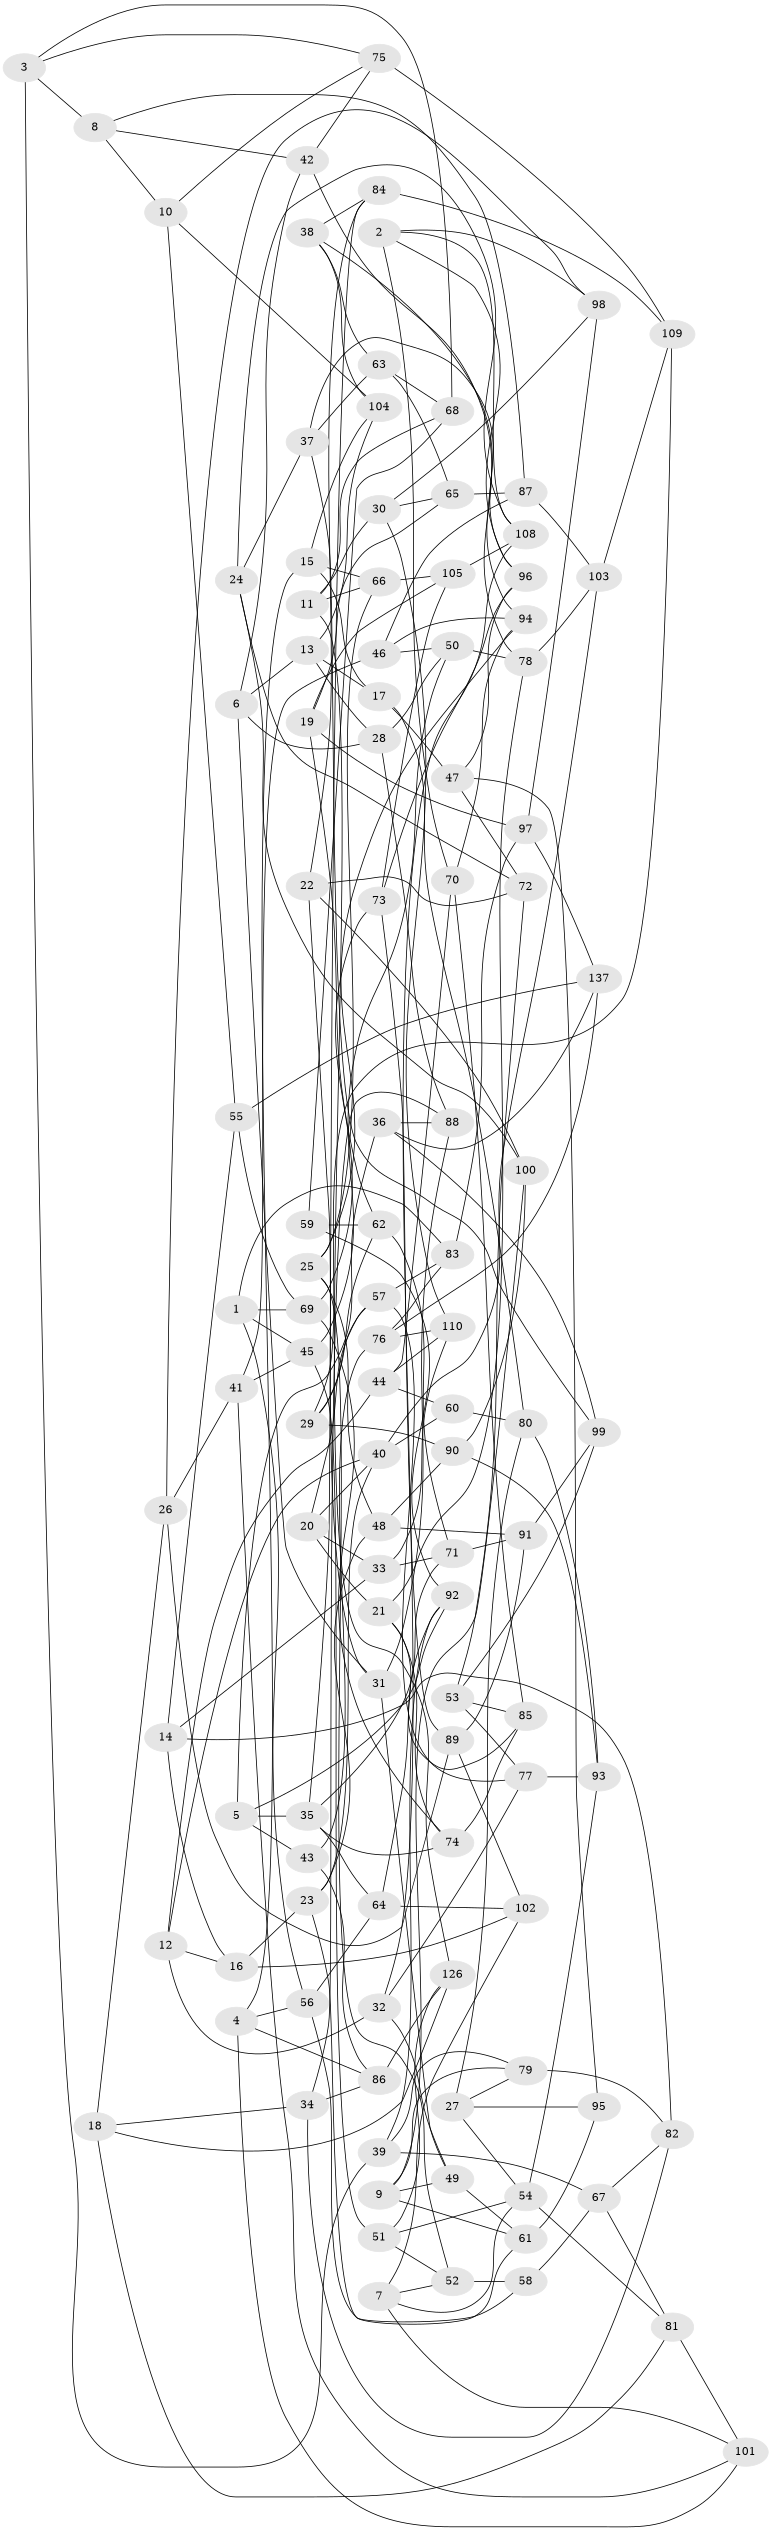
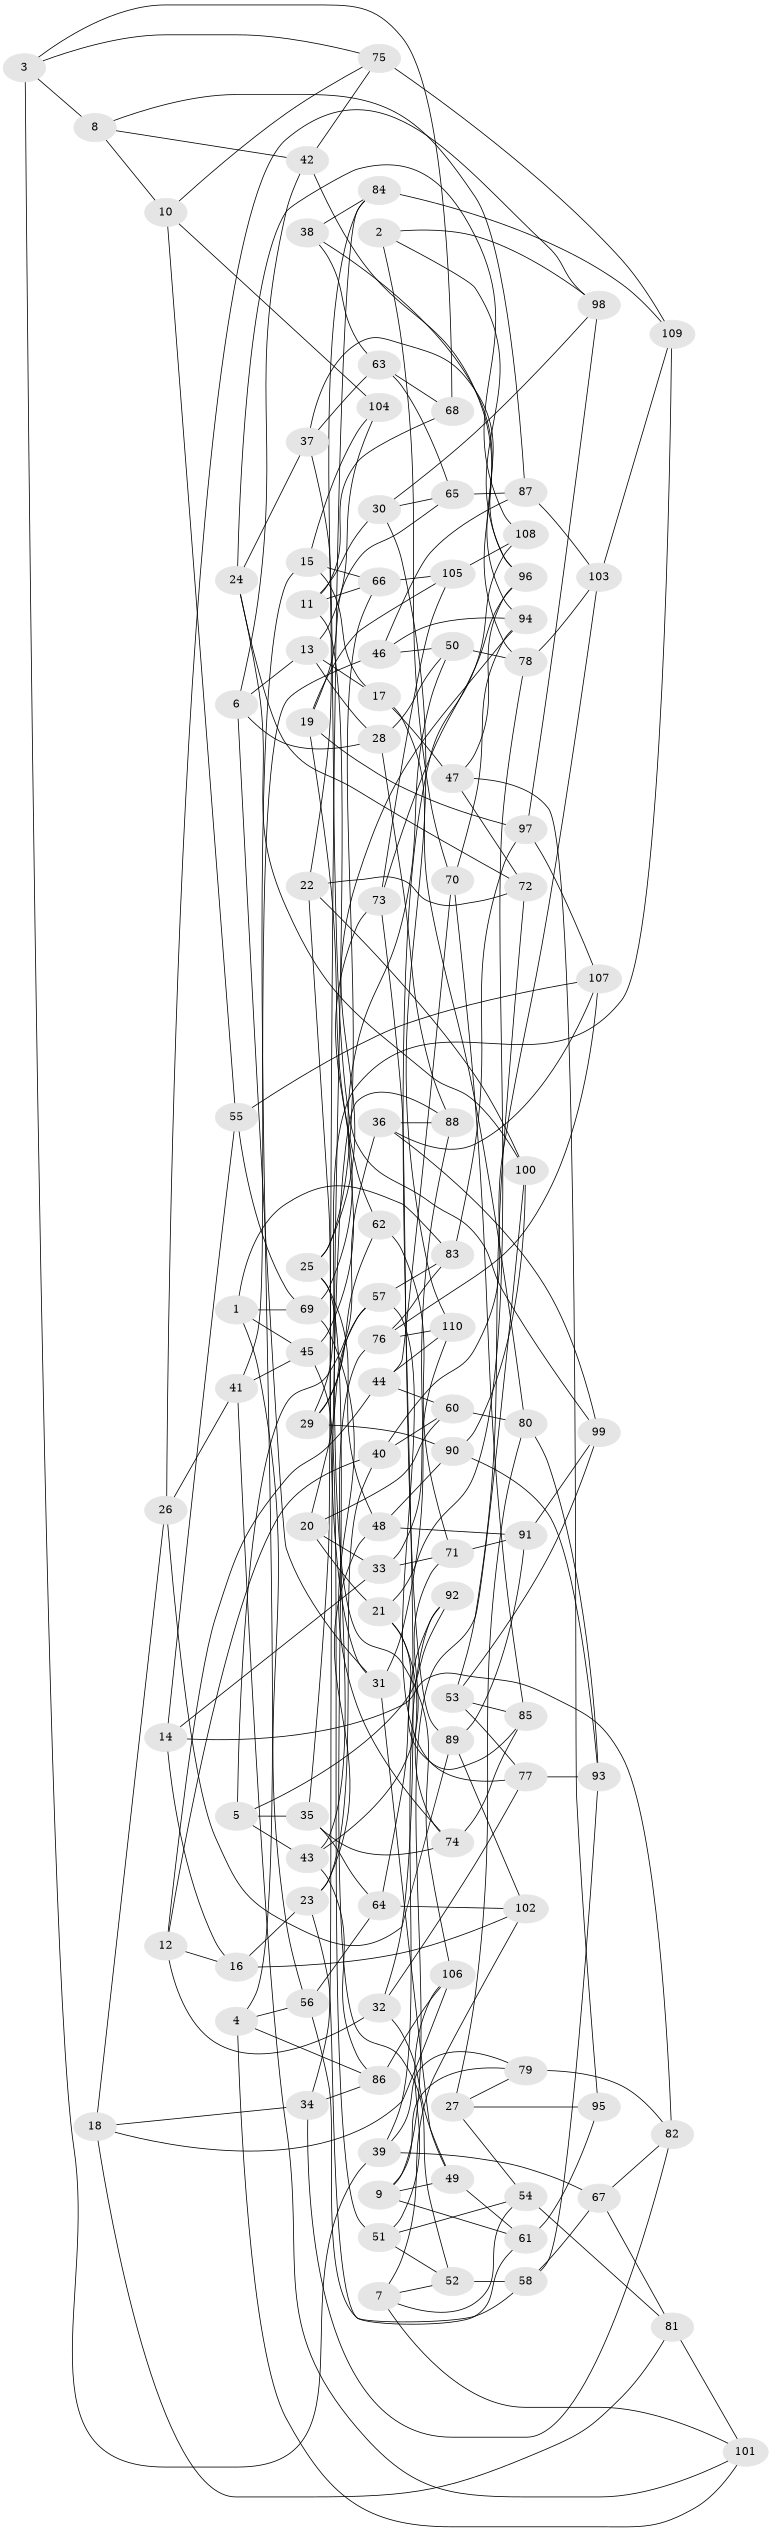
edge "38" -- "104": removed
edge "2" -- "108": removed
node "137": label "137" -> "107"
node "59": removed
edge "40" -- "20": now "60" -- "20"
edge "71" -- "35": now "71" -- "43"
node "126": label "126" -> "106"
edge "93" -- "54": now "93" -- "58"
